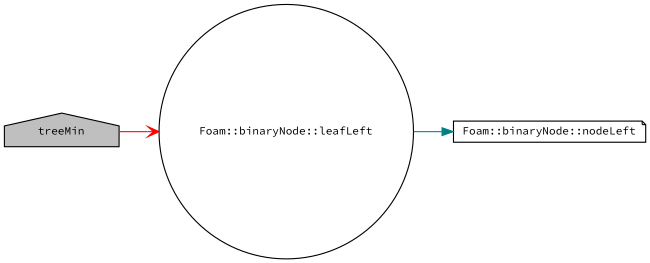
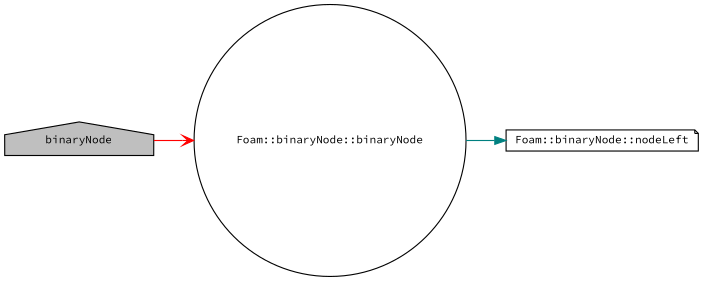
node "treeMin": label "treeMin" -> "binaryNode"
node "Foam::binaryNode::leafLeft": label "Foam::binaryNode::leafLeft" -> "Foam::binaryNode::binaryNode"
